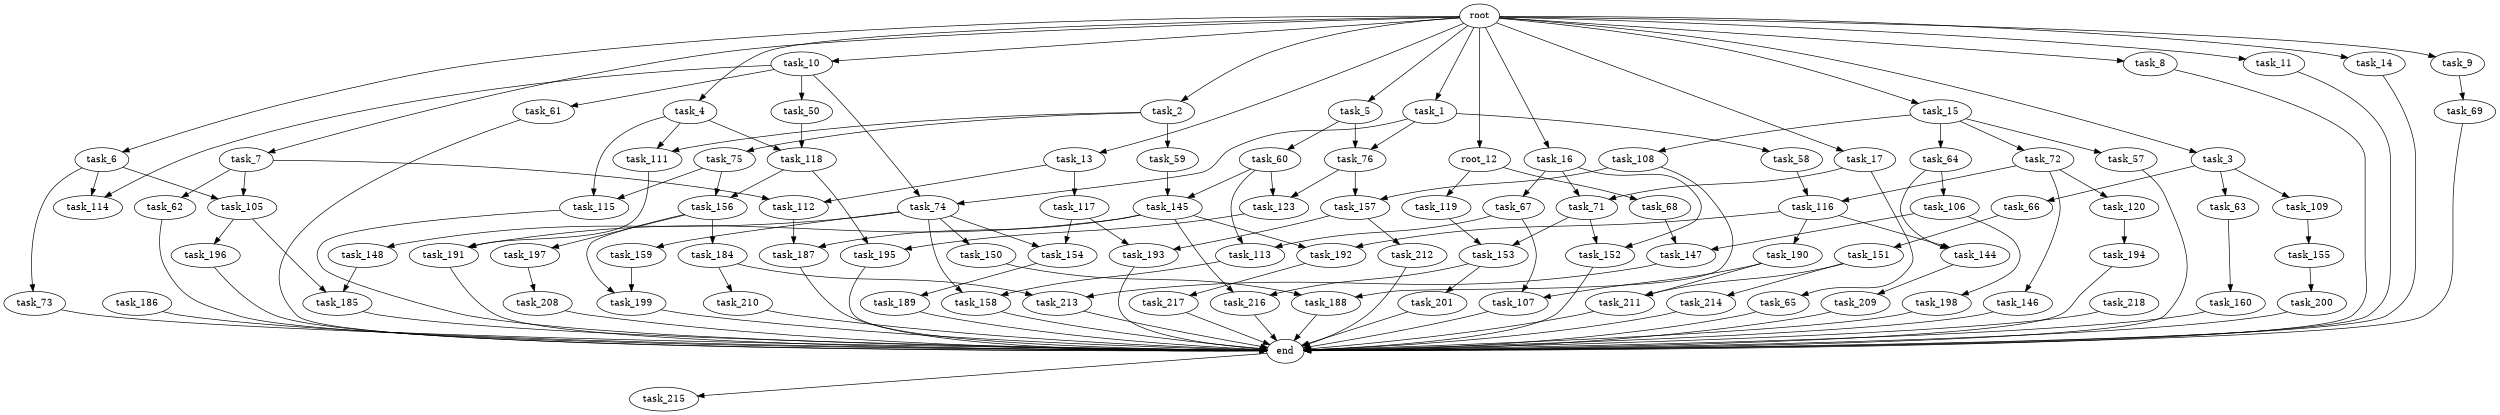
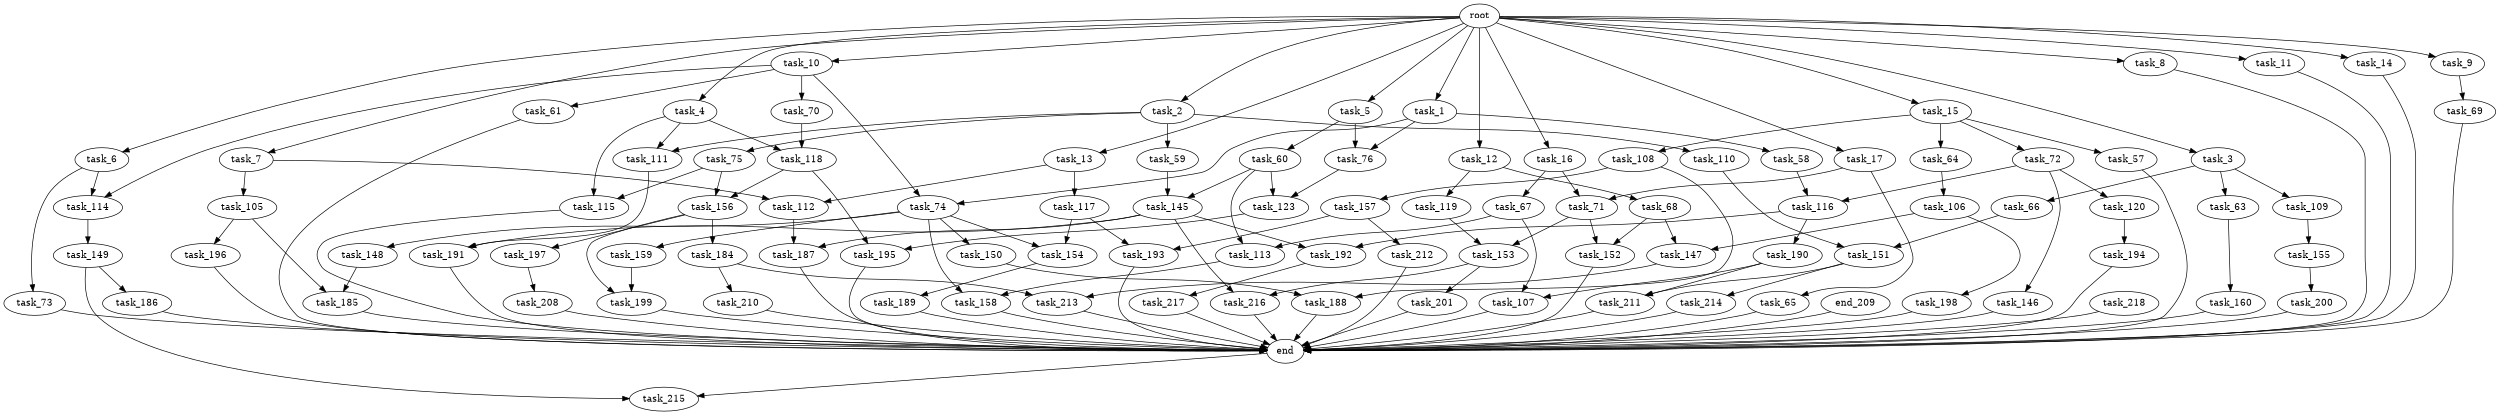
node "task_50": label "task_50" -> "task_70"
node "root_12": label "root_12" -> "task_12"
node "task_110": added
edge "task_76" -> "task_157": removed
edge "task_6" -> "task_105": removed
edge "task_16" -> "task_152": now "task_68" -> "task_152"
node "task_62": removed
node "task_149": added
node "task_144": removed
node "task_209": label "task_209" -> "end_209"
